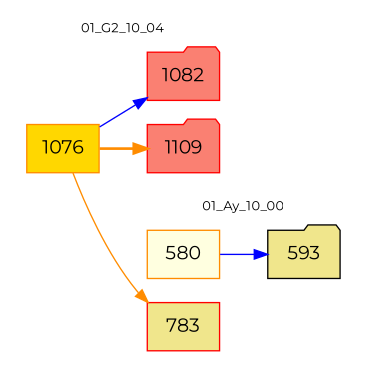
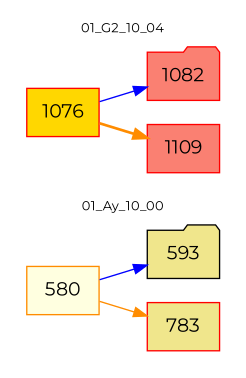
node "1076": color darkorange -> red
node "1109": shape folder -> box
edge "1076" -> "783": now "580" -> "783"
